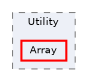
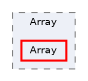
cluster "Utility": label "Utility" -> "Array"
